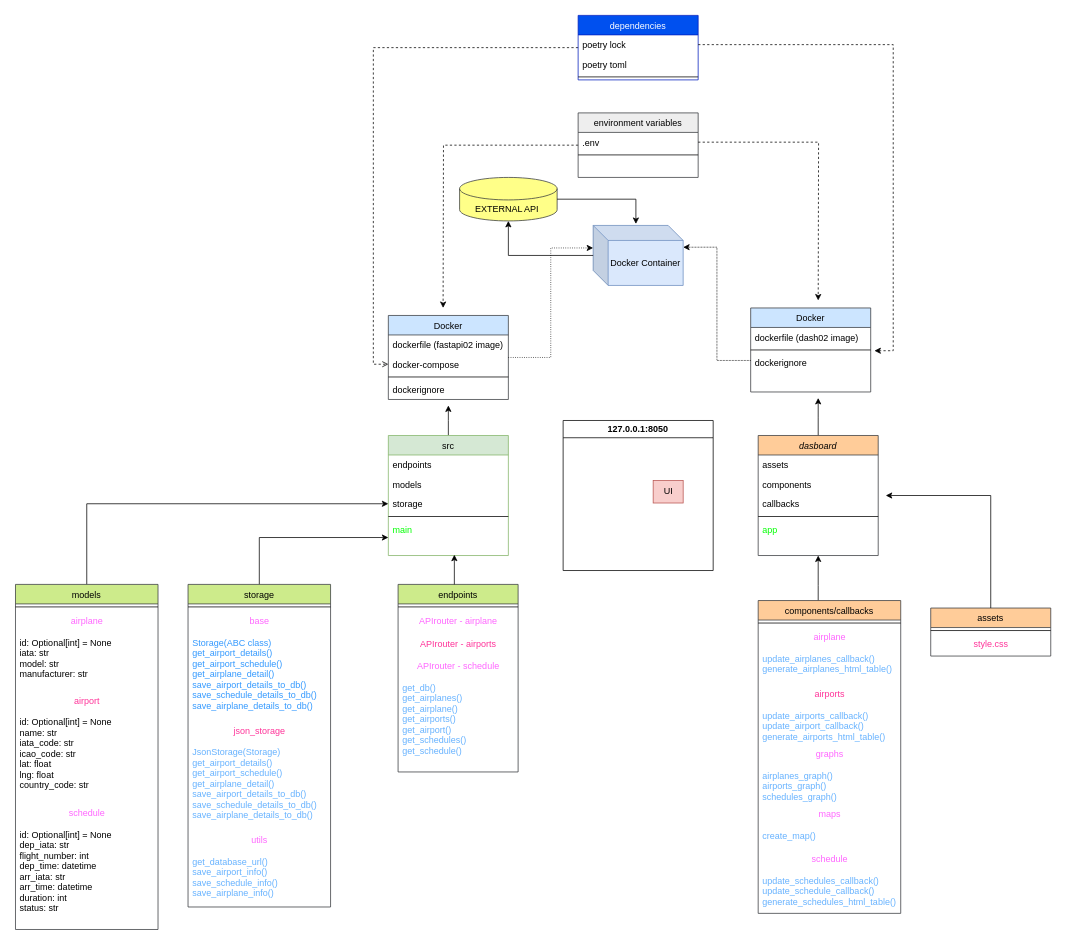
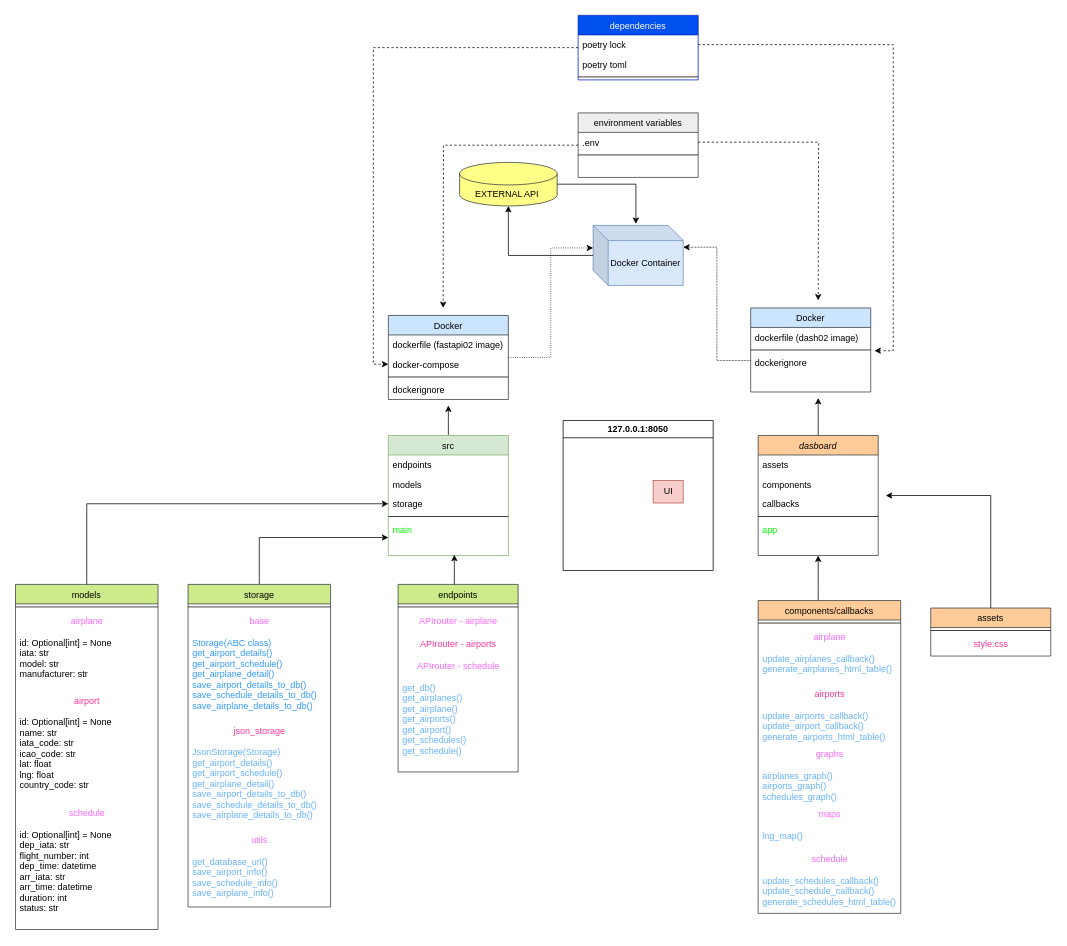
node "EXTERNAL API": moved (508, 199) -> (508, 184)
edge "dependencies" -> "docker-compose": arrowhead open -> classic
node "create_map()": label "create_map()" -> "lng_map()"
